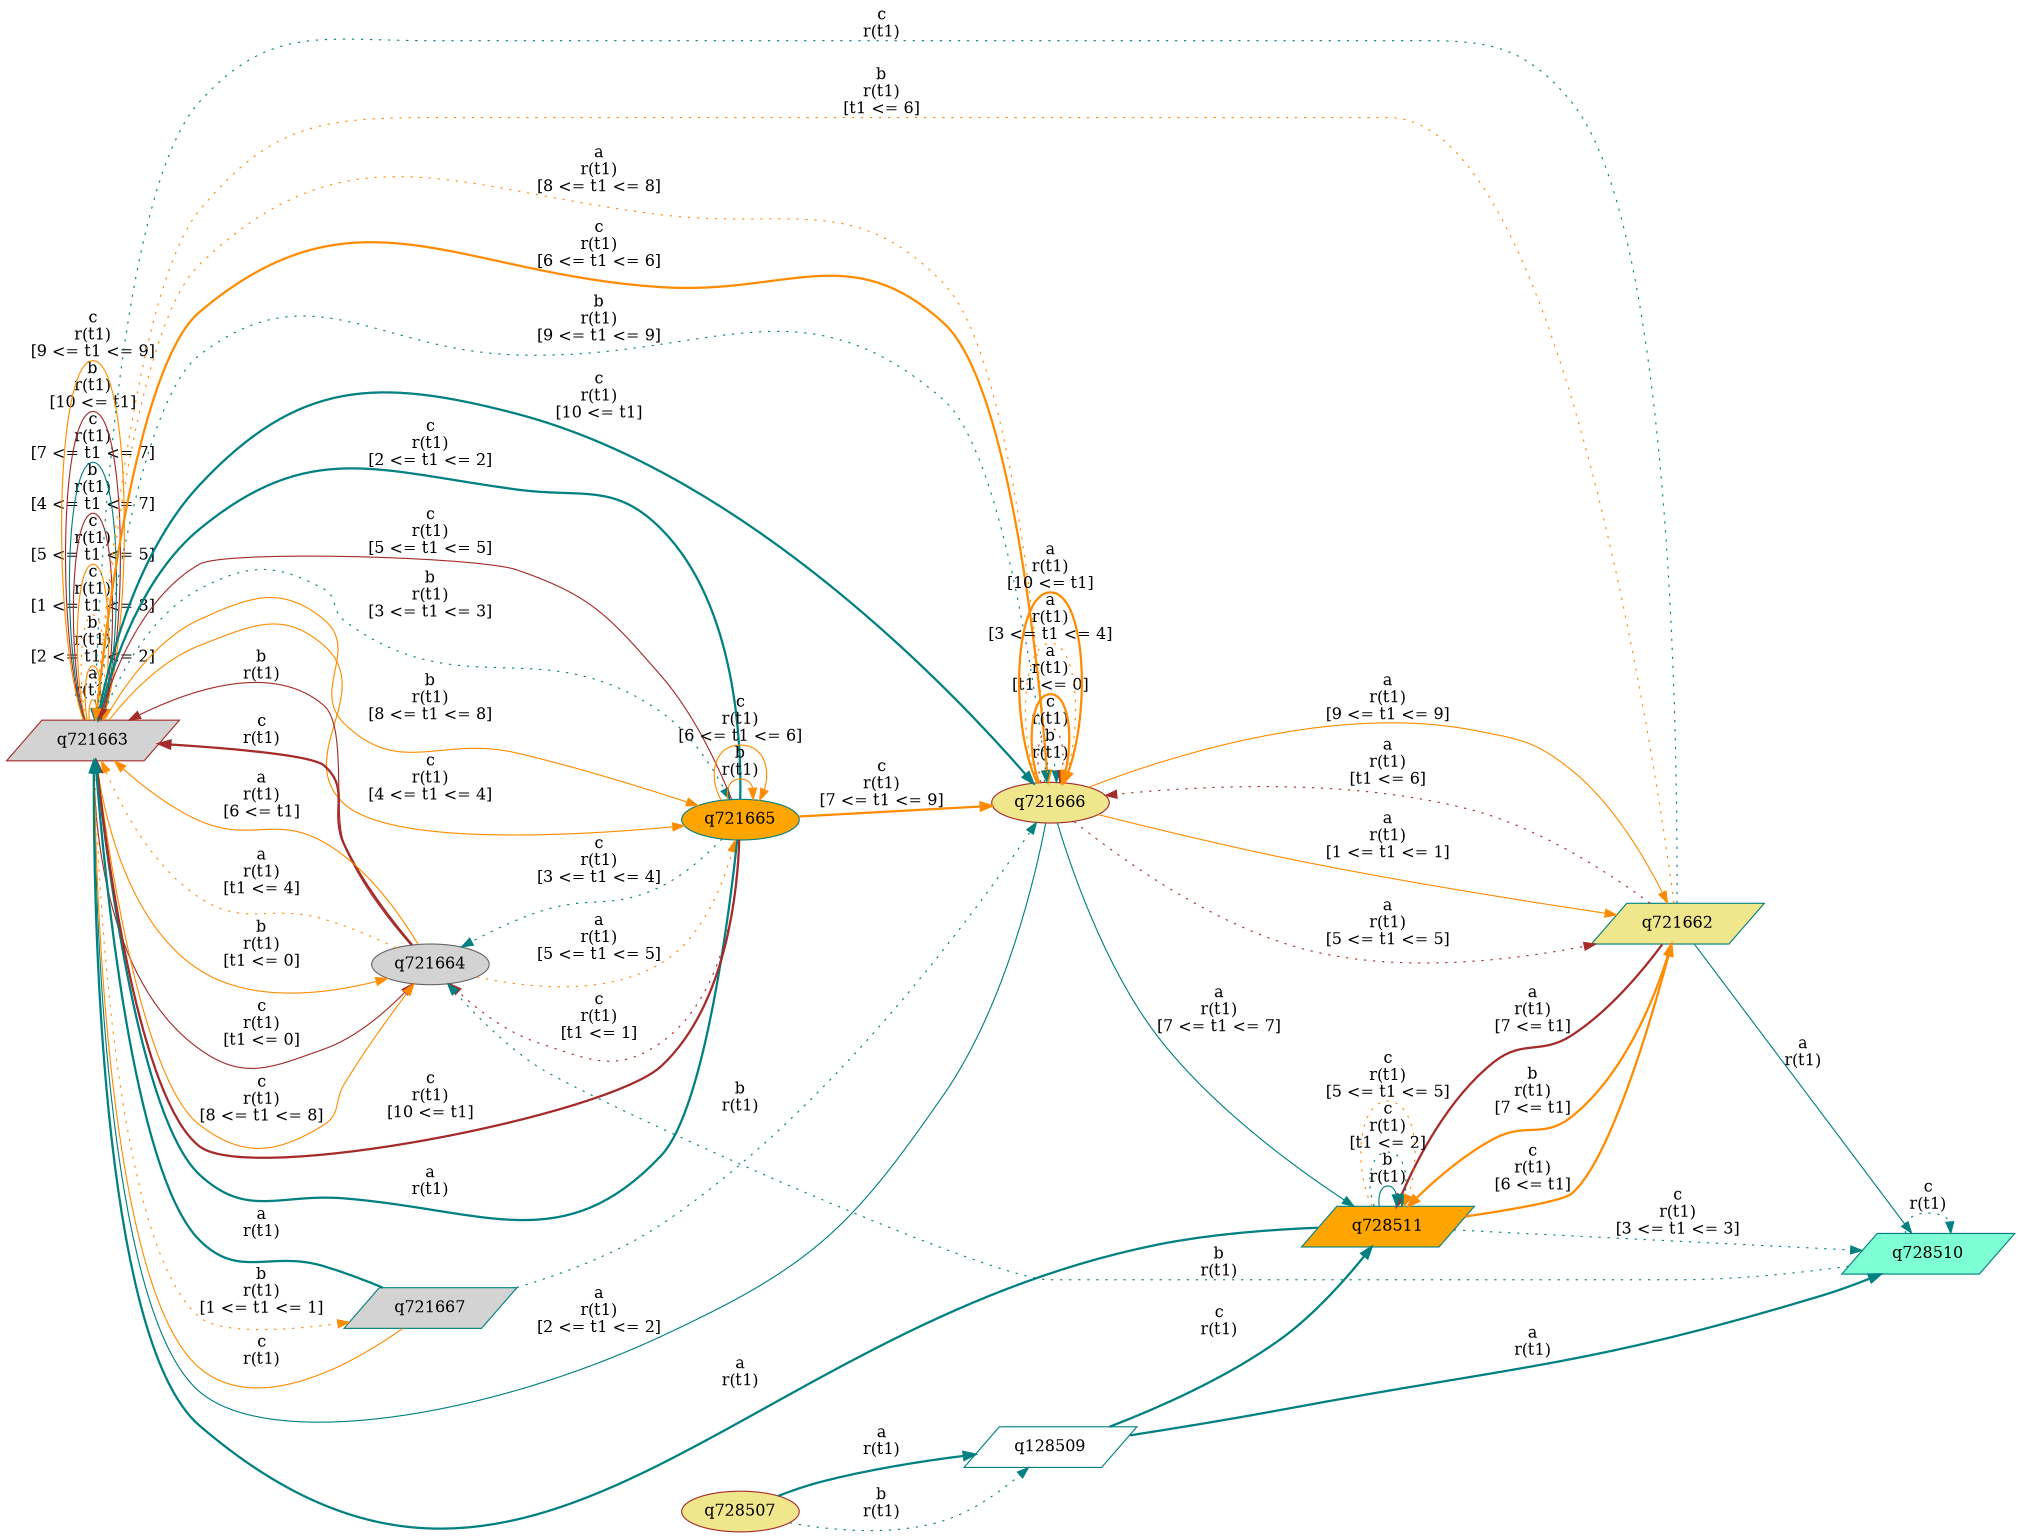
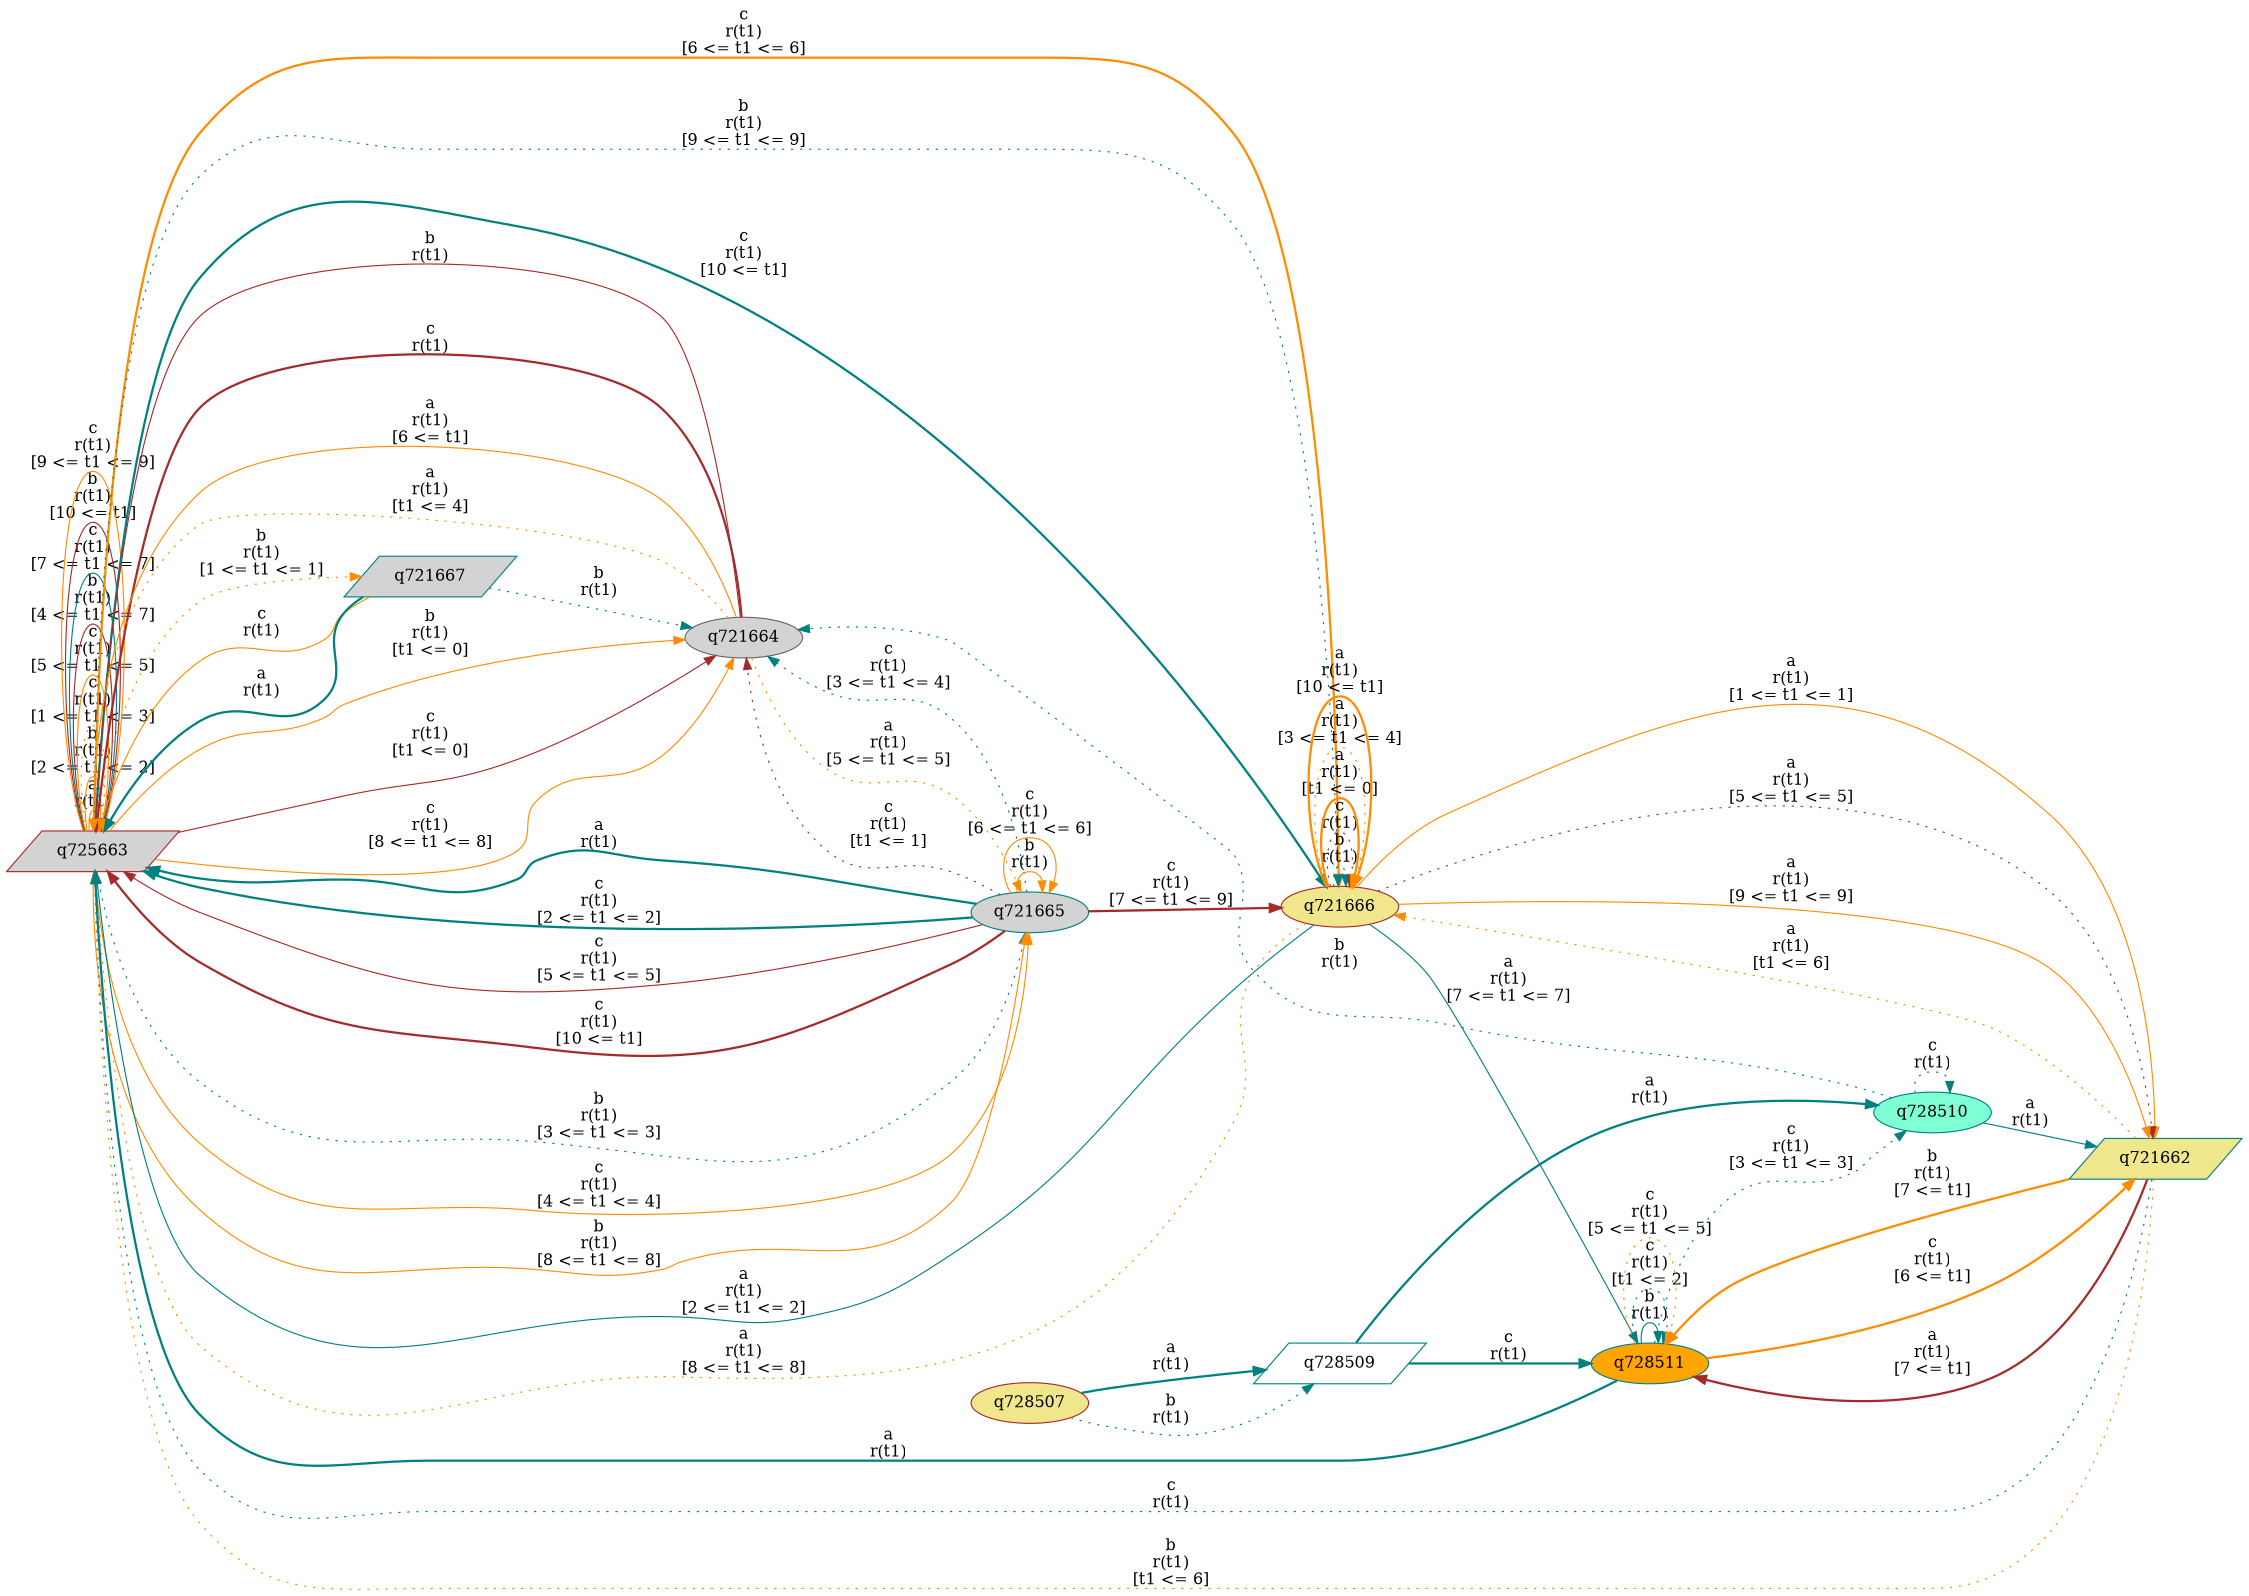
node "q721663": label "q721663" -> "q725663"
edge "q721662" -> "q721666": color brown -> darkorange
edge "q721665" -> "q721666": color darkorange -> brown
node "q721665": fillcolor orange -> lightgrey
edge "q721662" -> "q728510": reversed
edge "q721667" -> "q721666": now "q721667" -> "q721664"
node "q728511": shape parallelogram -> ellipse
node "q728510": shape parallelogram -> ellipse
node "q128509": label "q128509" -> "q728509"
